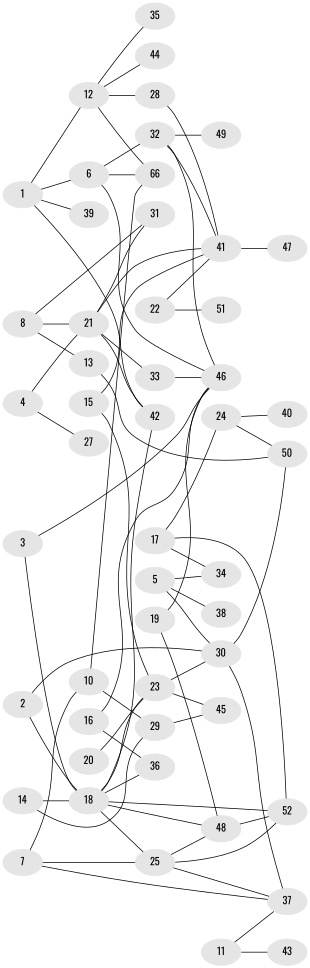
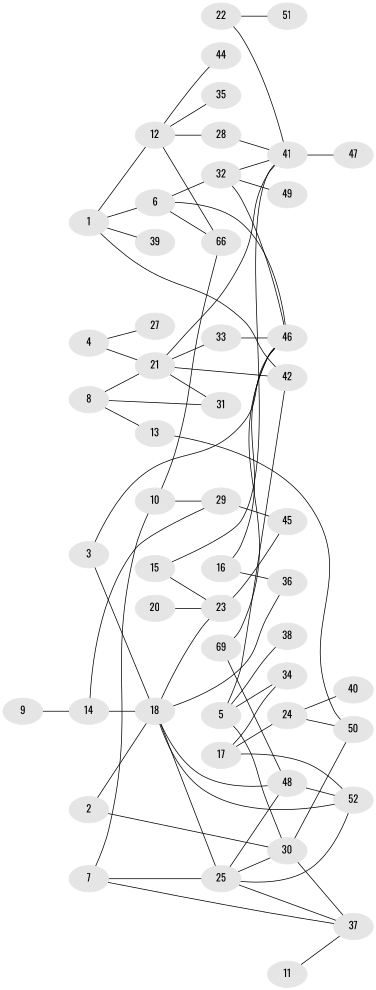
node "19": label "19" -> "69"
edge "42" -- "18": now "42" -- "5"
edge "30" -- "23": now "30" -- "25"
node "9": added
node "43": removed
